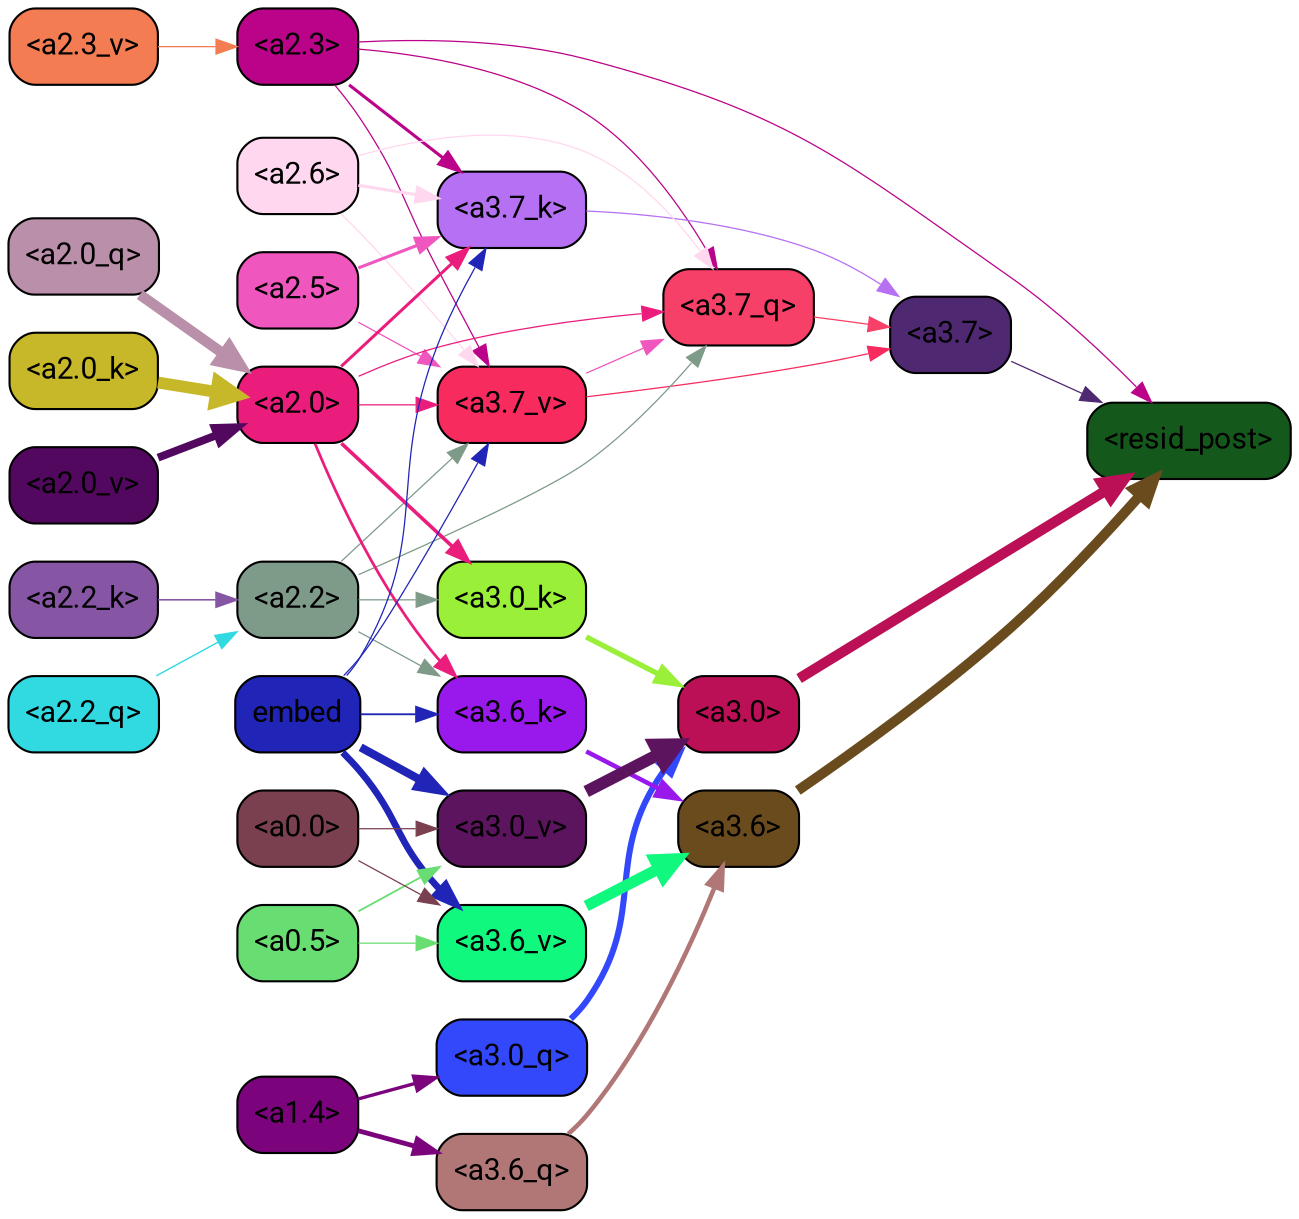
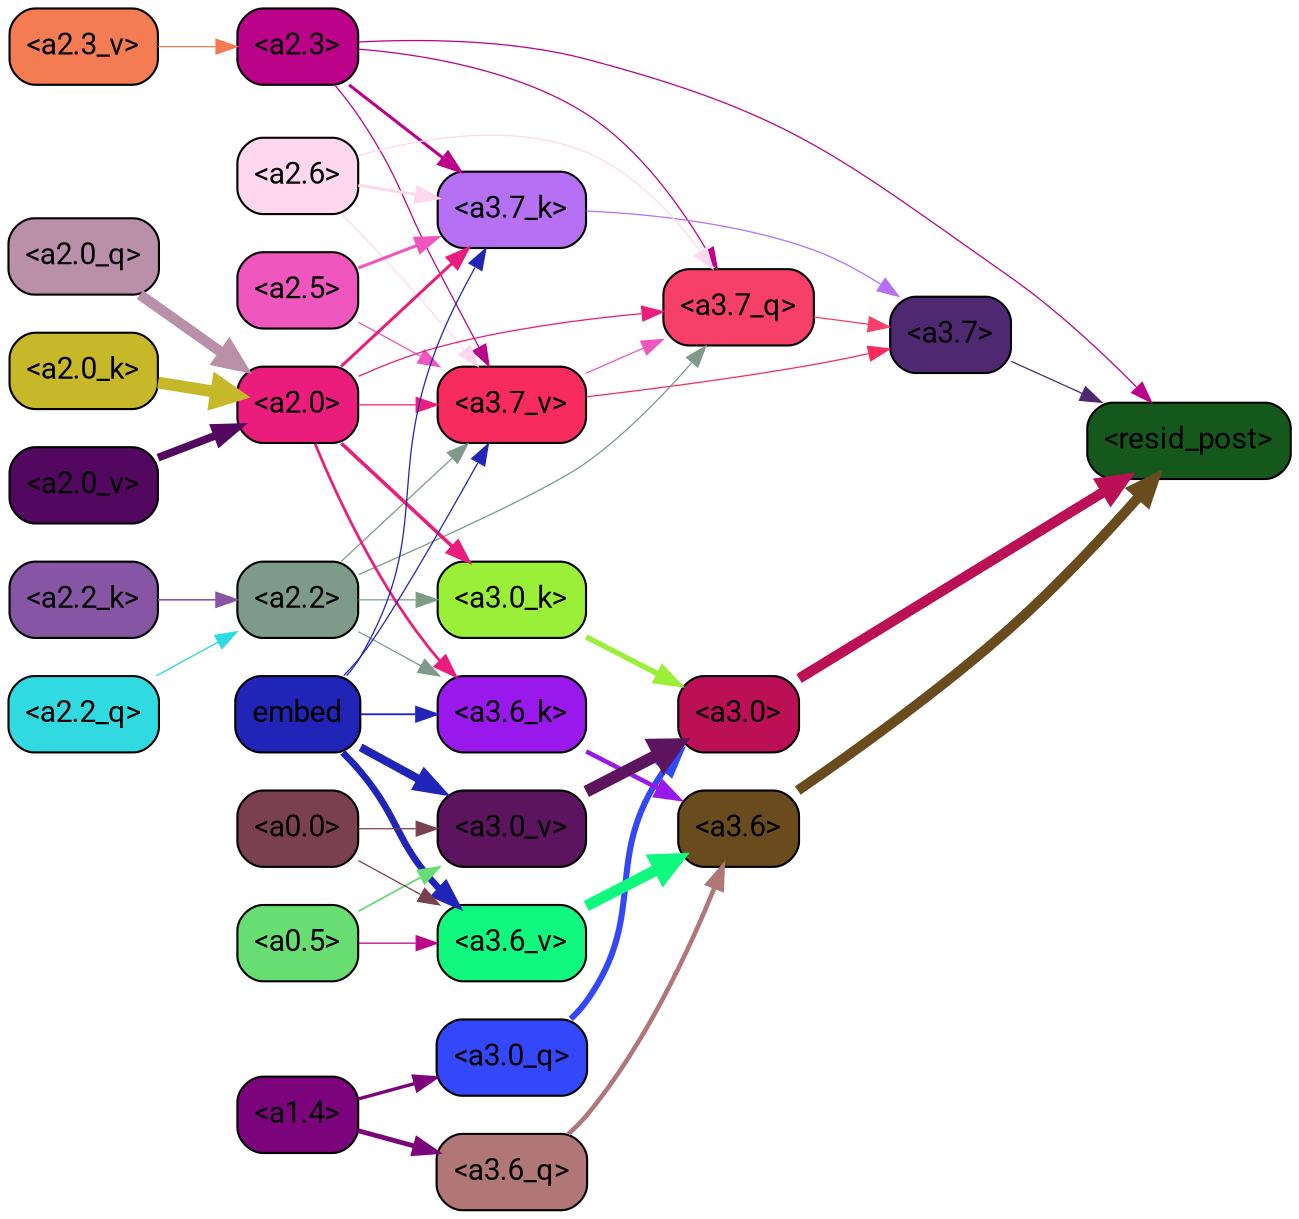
edge "<a0.5>" -> "<a3.6_v>": color #68dd71 -> #ba0389
